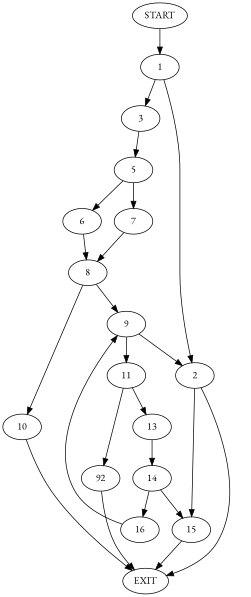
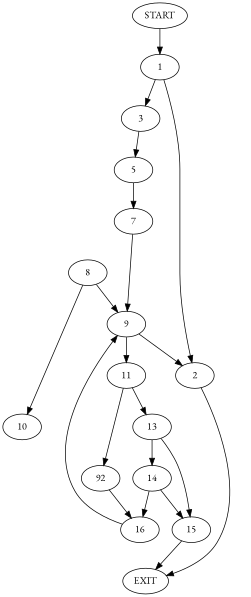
node "6": removed
edge "7" -> "8": now "7" -> "9"
edge "2" -> "15": now "13" -> "15"
edge "10" -> "EXIT": removed
edge "92" -> "EXIT": now "92" -> "16"
